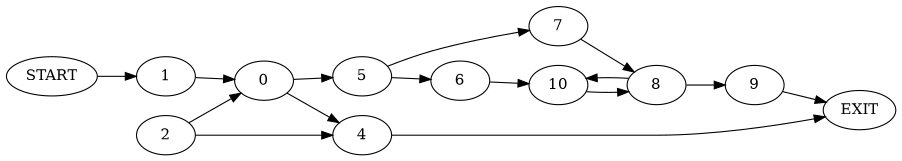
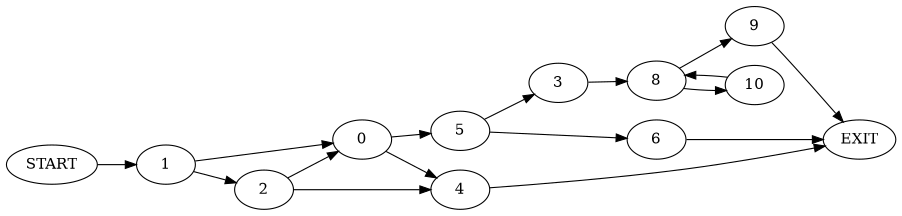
node "7": label "7" -> "3"
edge "6" -> "10": now "6" -> "EXIT"
edge "1" -> "2": added
